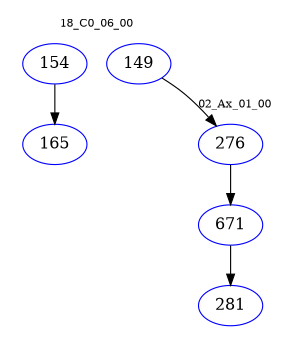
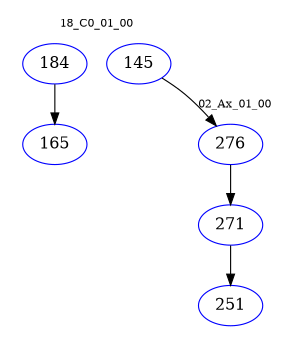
cluster "18_C0_06_00": label "18_C0_06_00" -> "18_C0_01_00"
node "154": label "154" -> "184"
node "149": label "149" -> "145"
node "671": label "671" -> "271"
node "281": label "281" -> "251"
